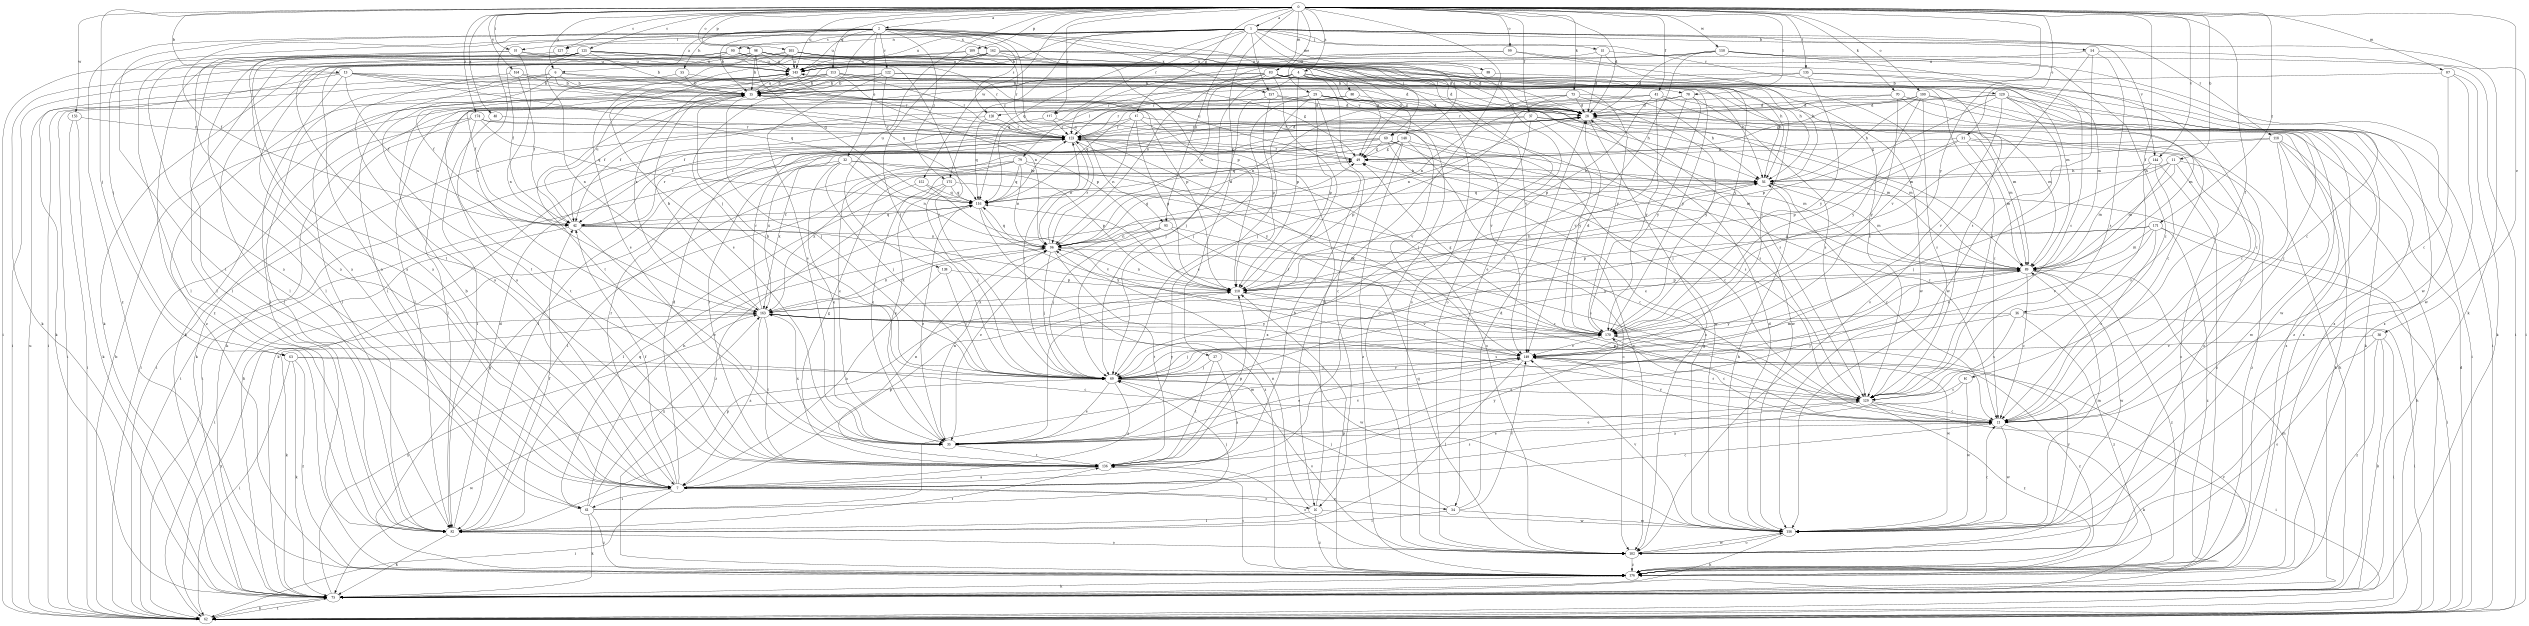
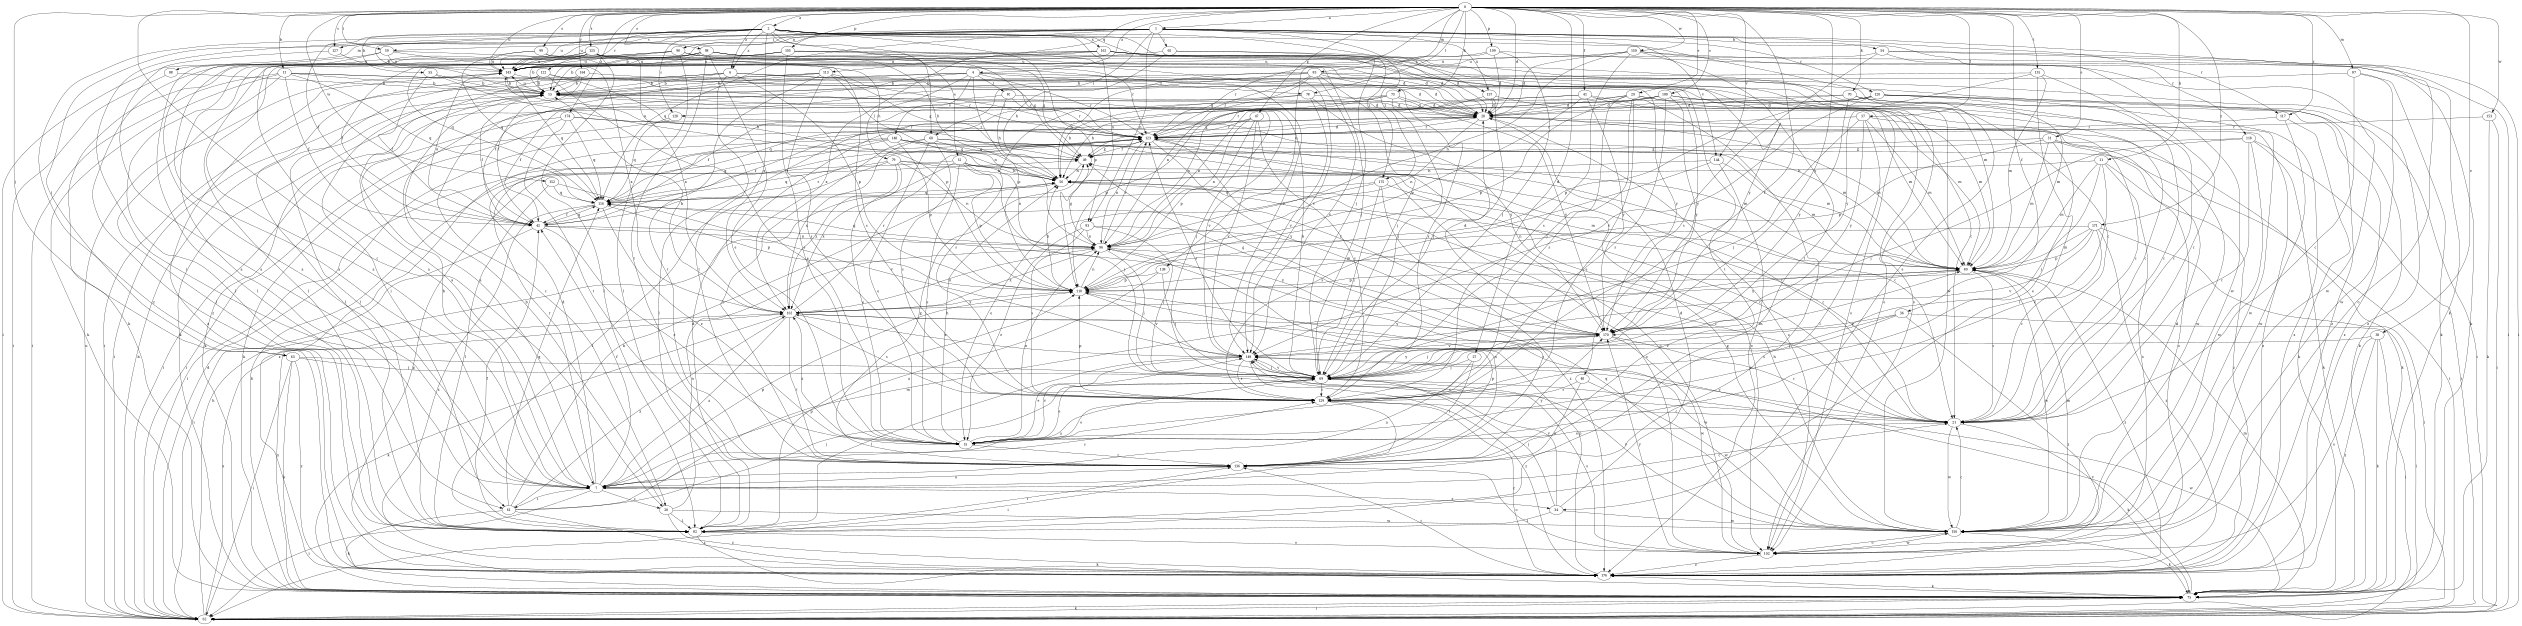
node "48": removed
